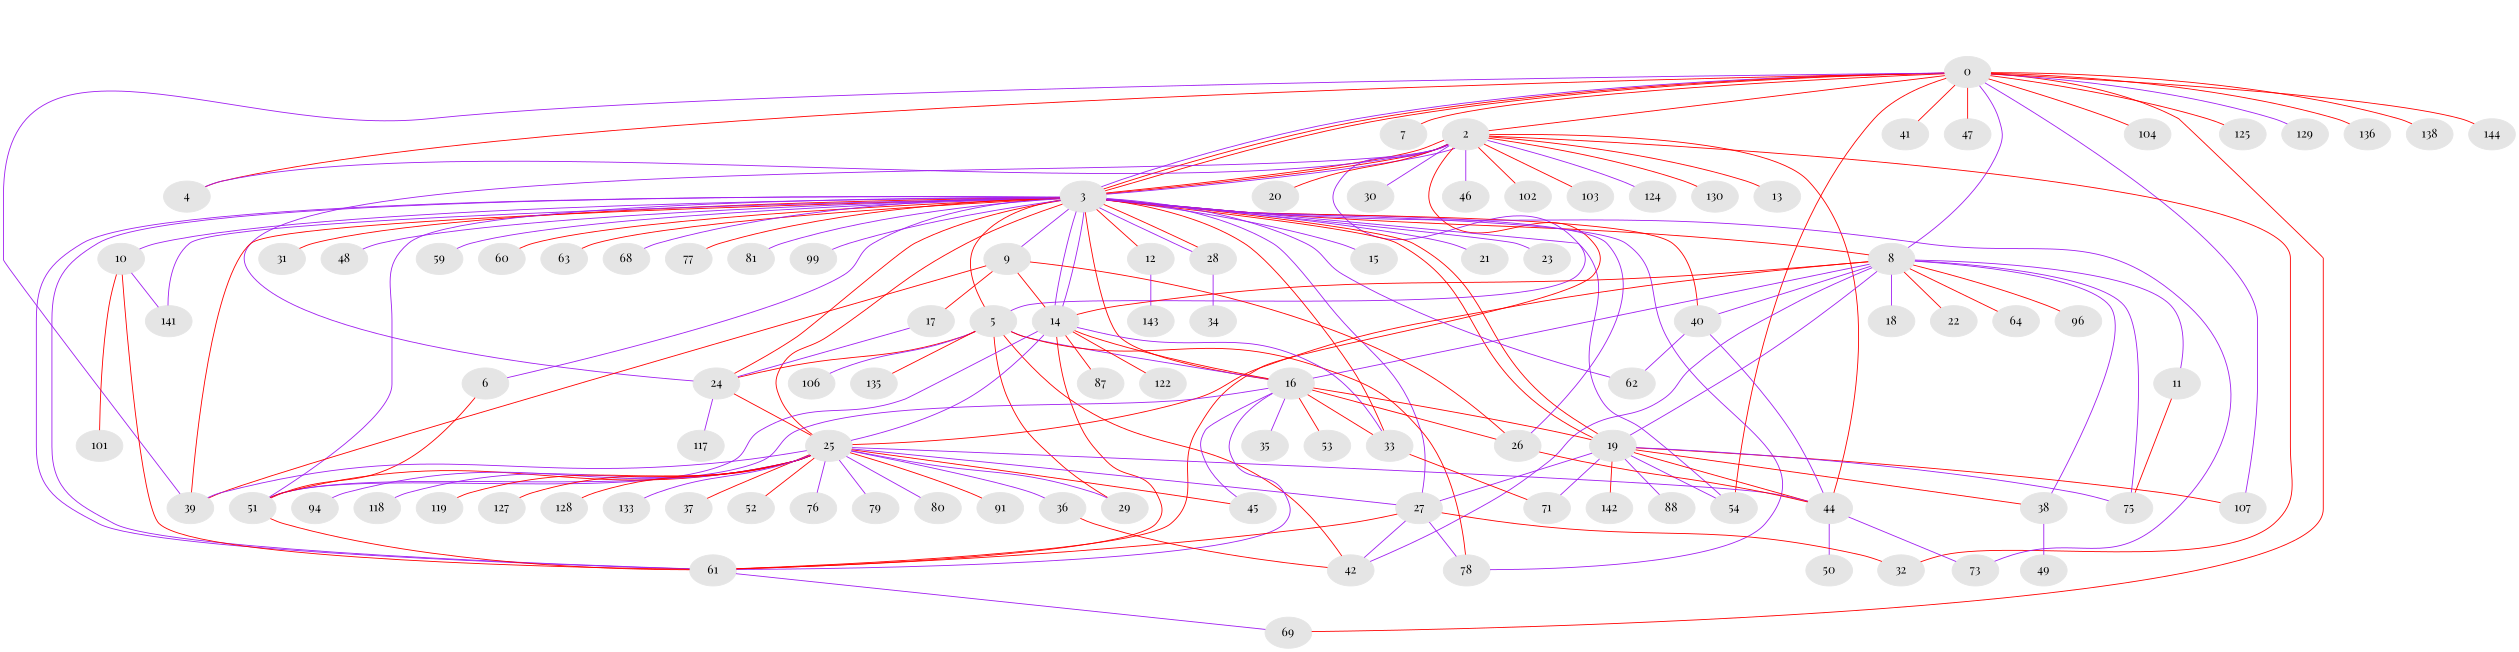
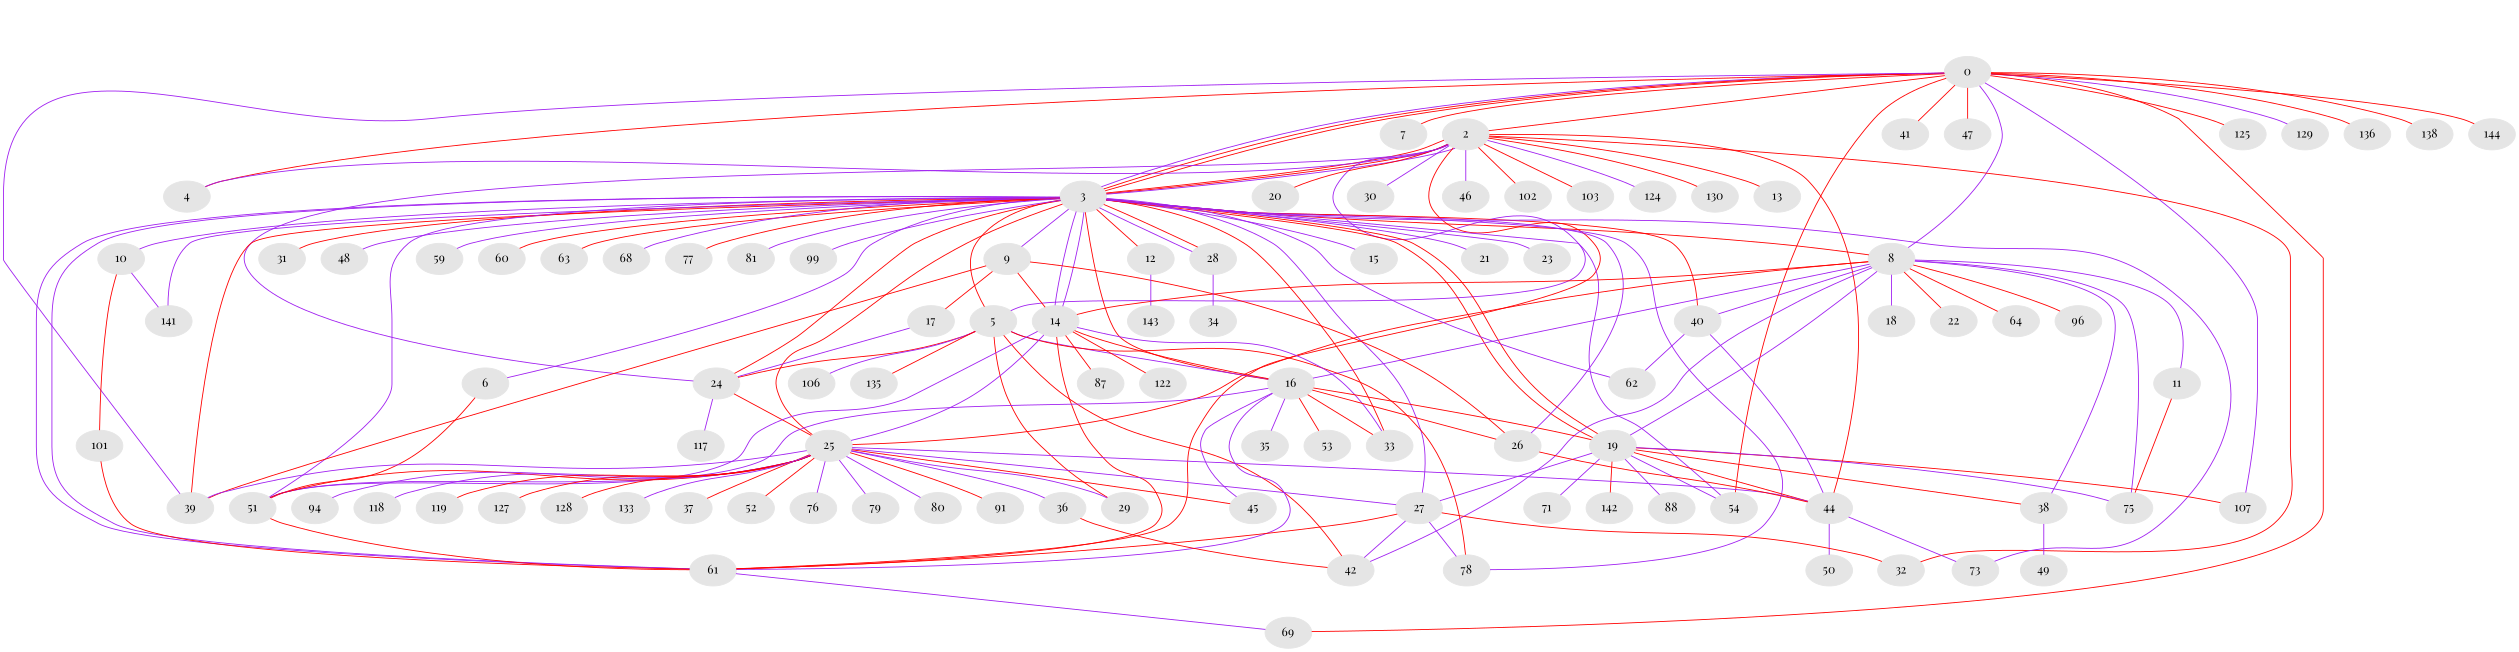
node "104": removed
edge "33" -- "71": removed
edge "10" -- "61": now "101" -- "61"
